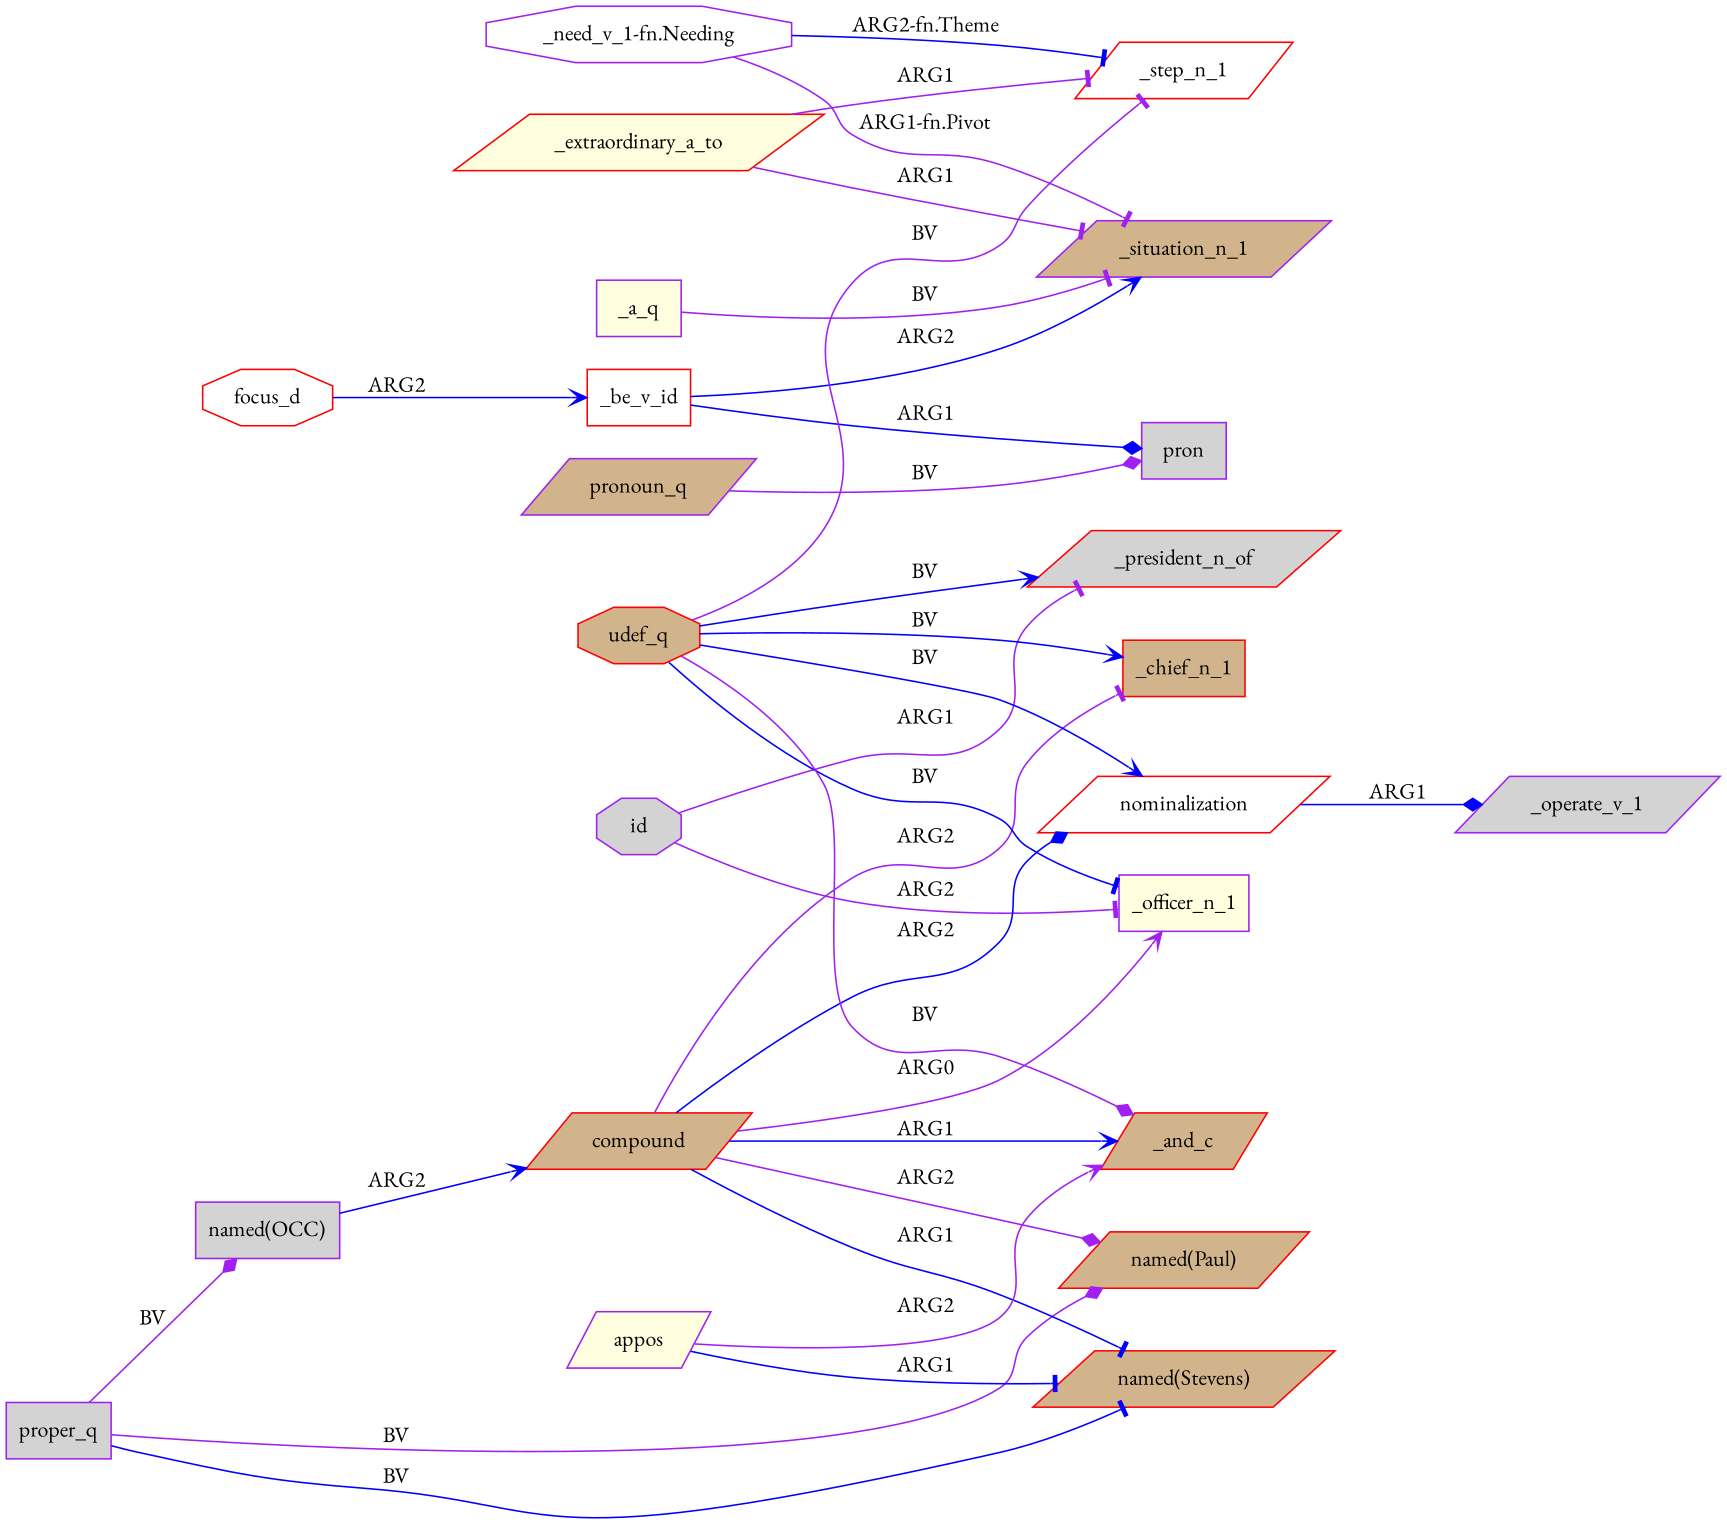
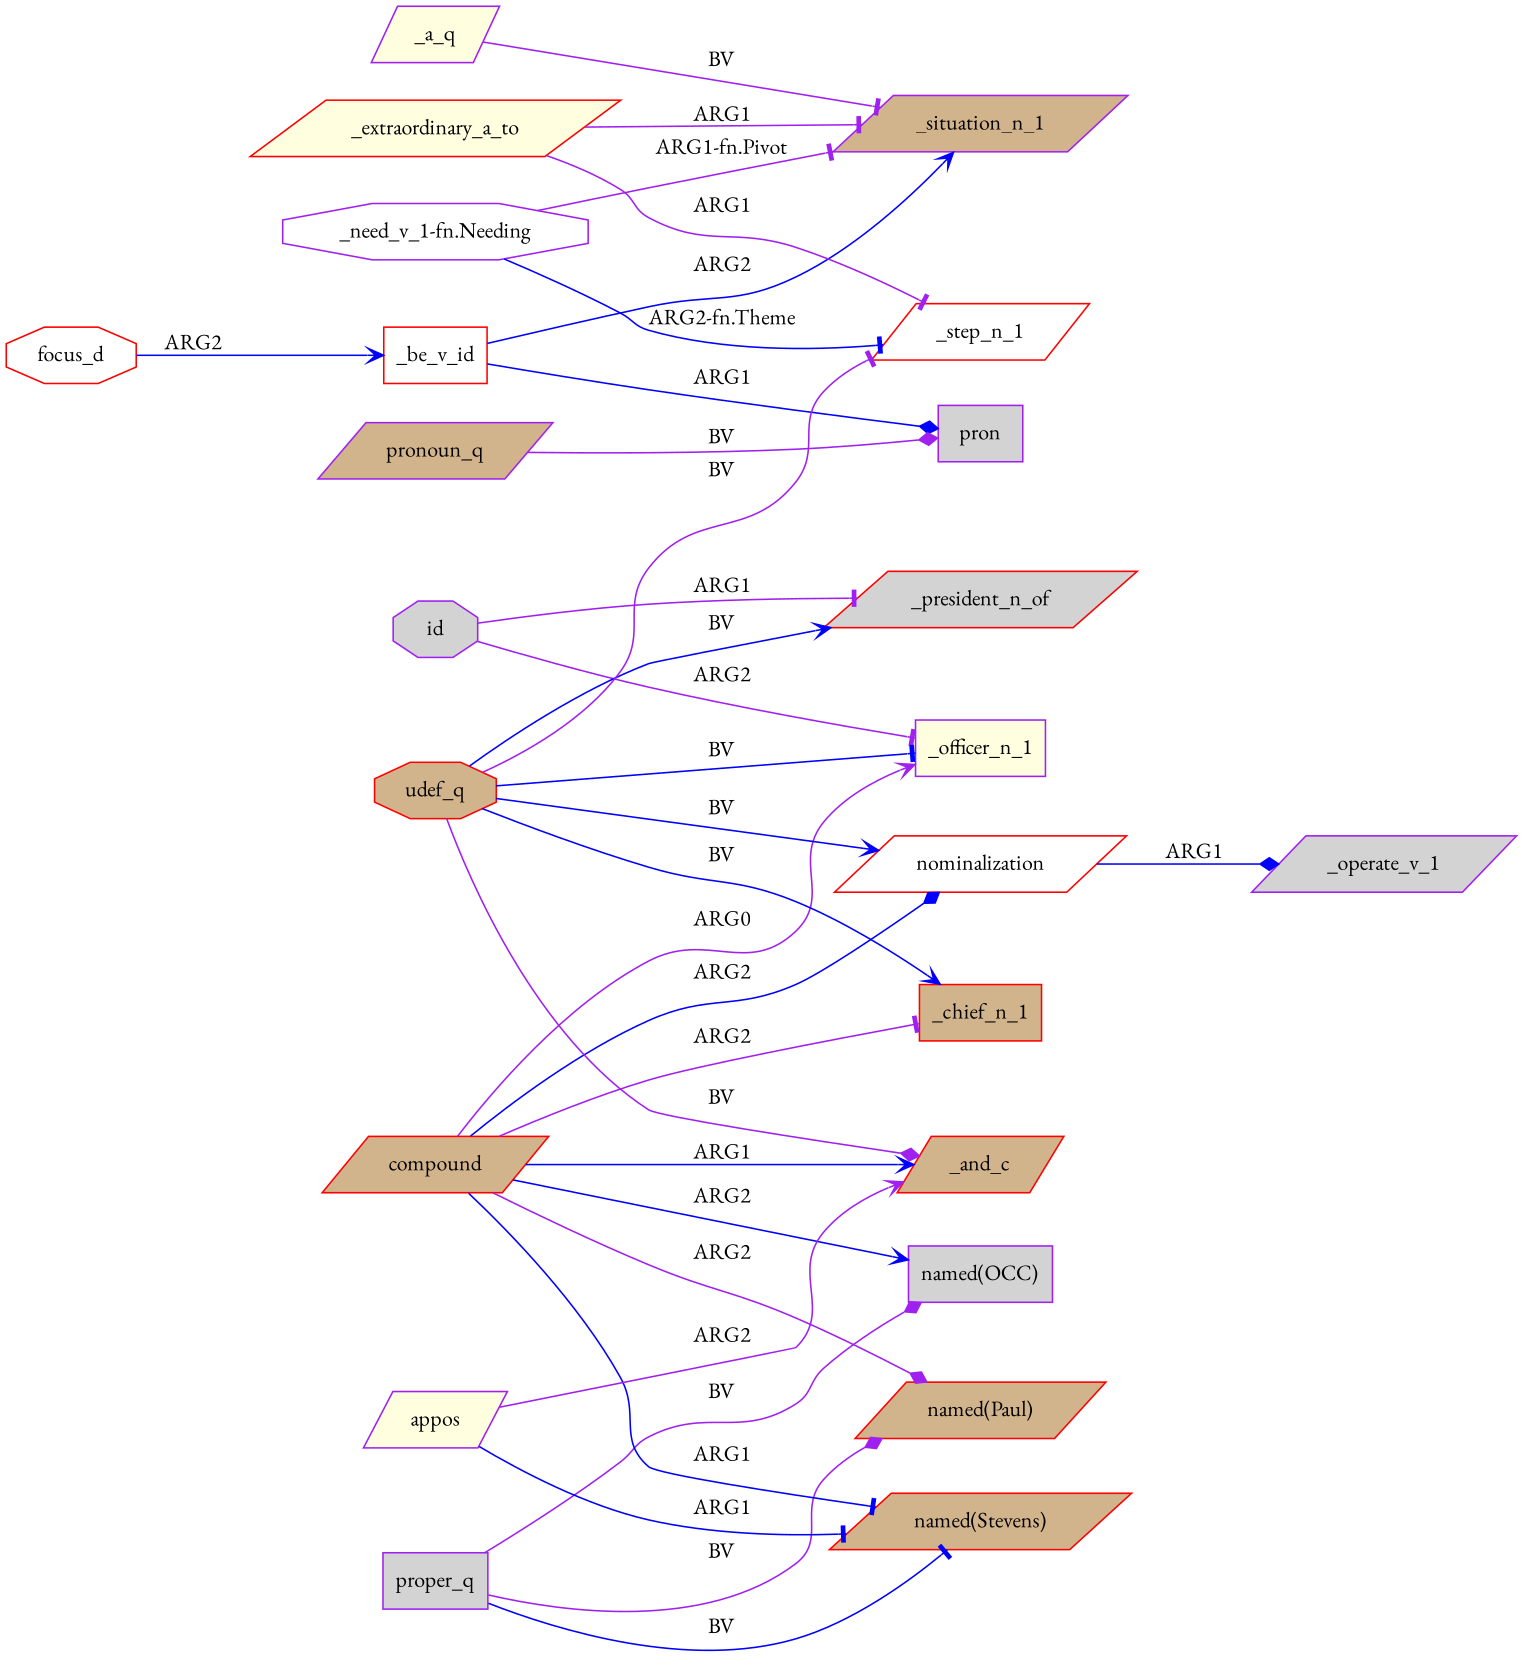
node "_a_q": shape box -> parallelogram
edge "named(OCC)" -> "compound": reversed
